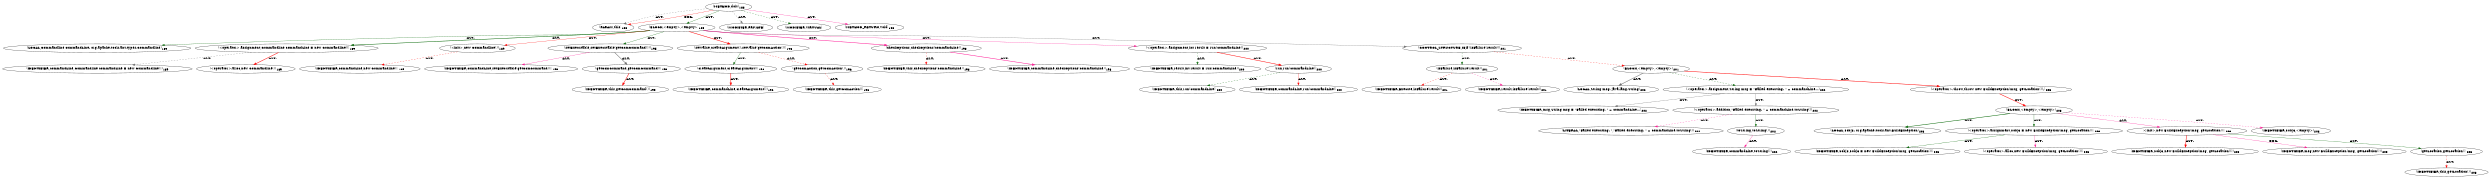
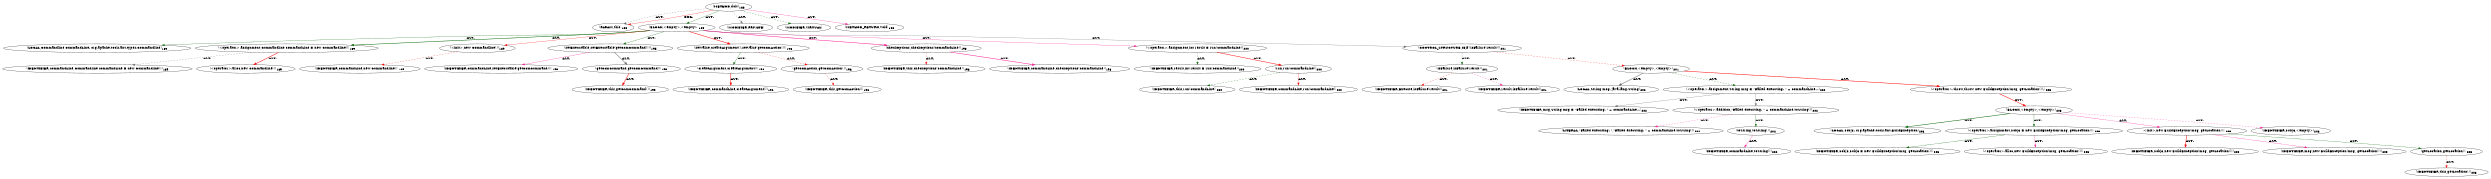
edge "(<init>,new BuildException(msg, getLocation()))" -> "(IDENTIFIER,msg,new BuildException(msg, getLocation()))": label "DDG: " -> "AST: "
